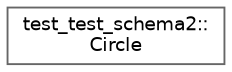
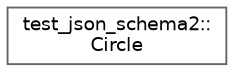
node "test_test_schema2:: Circle": label "test_test_schema2:: Circle" -> "test_json_schema2:: Circle"
